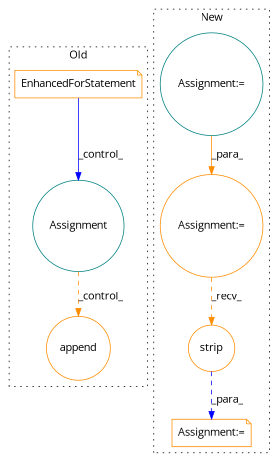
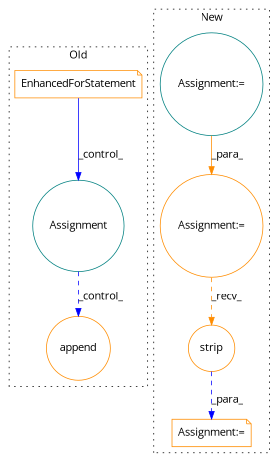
edge "Assignment" -> "append": color darkorange -> blue
